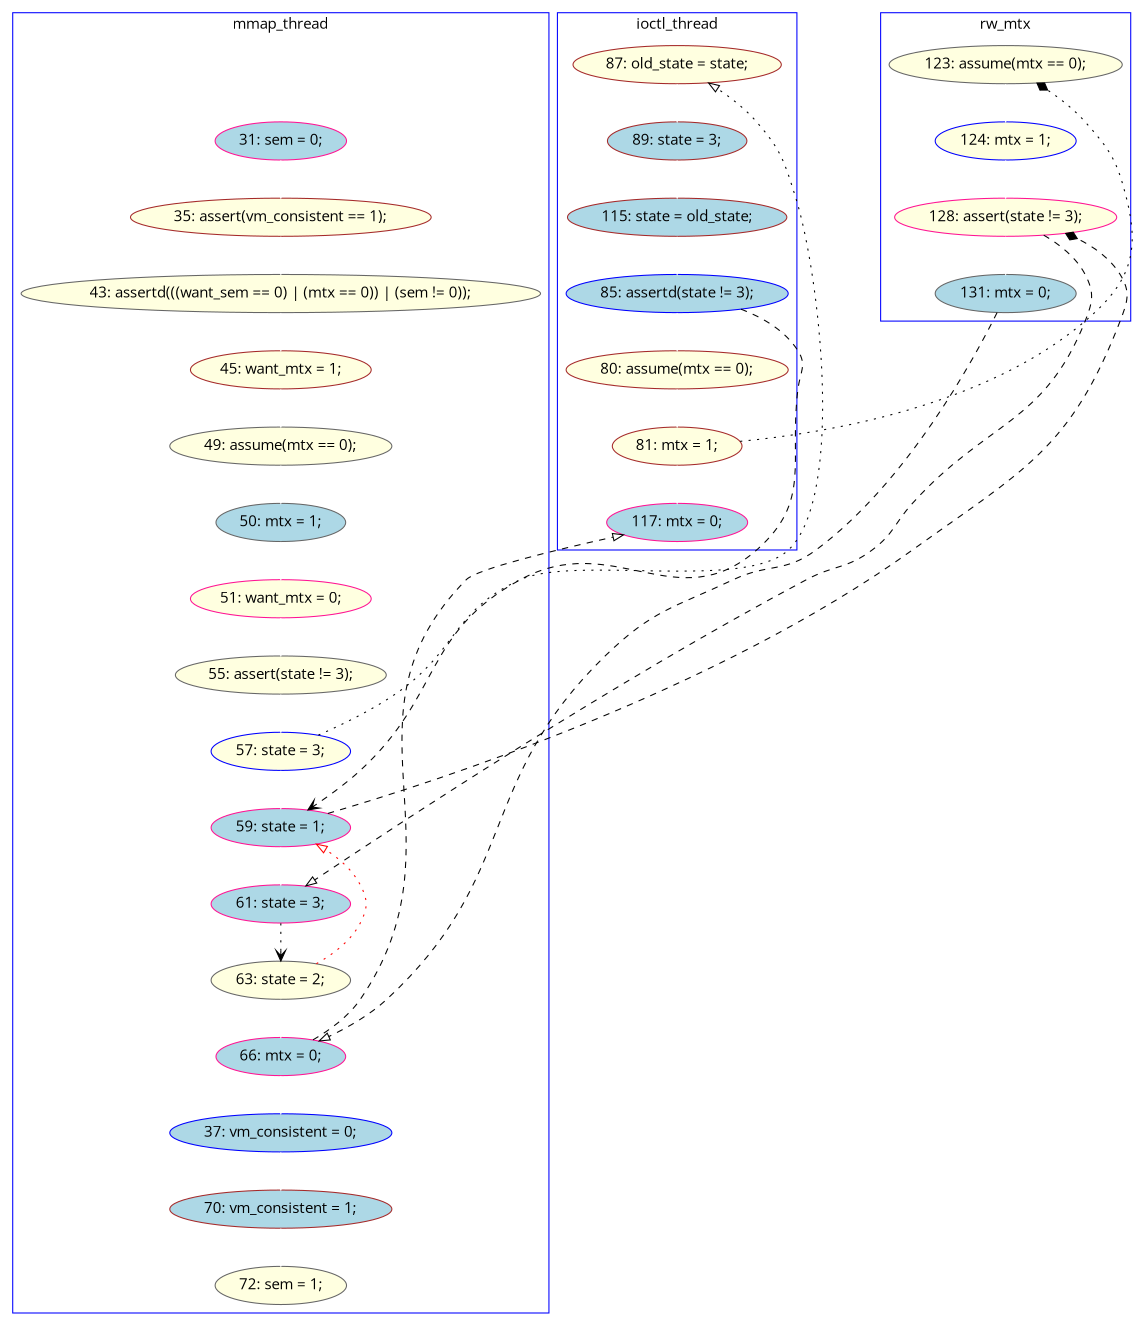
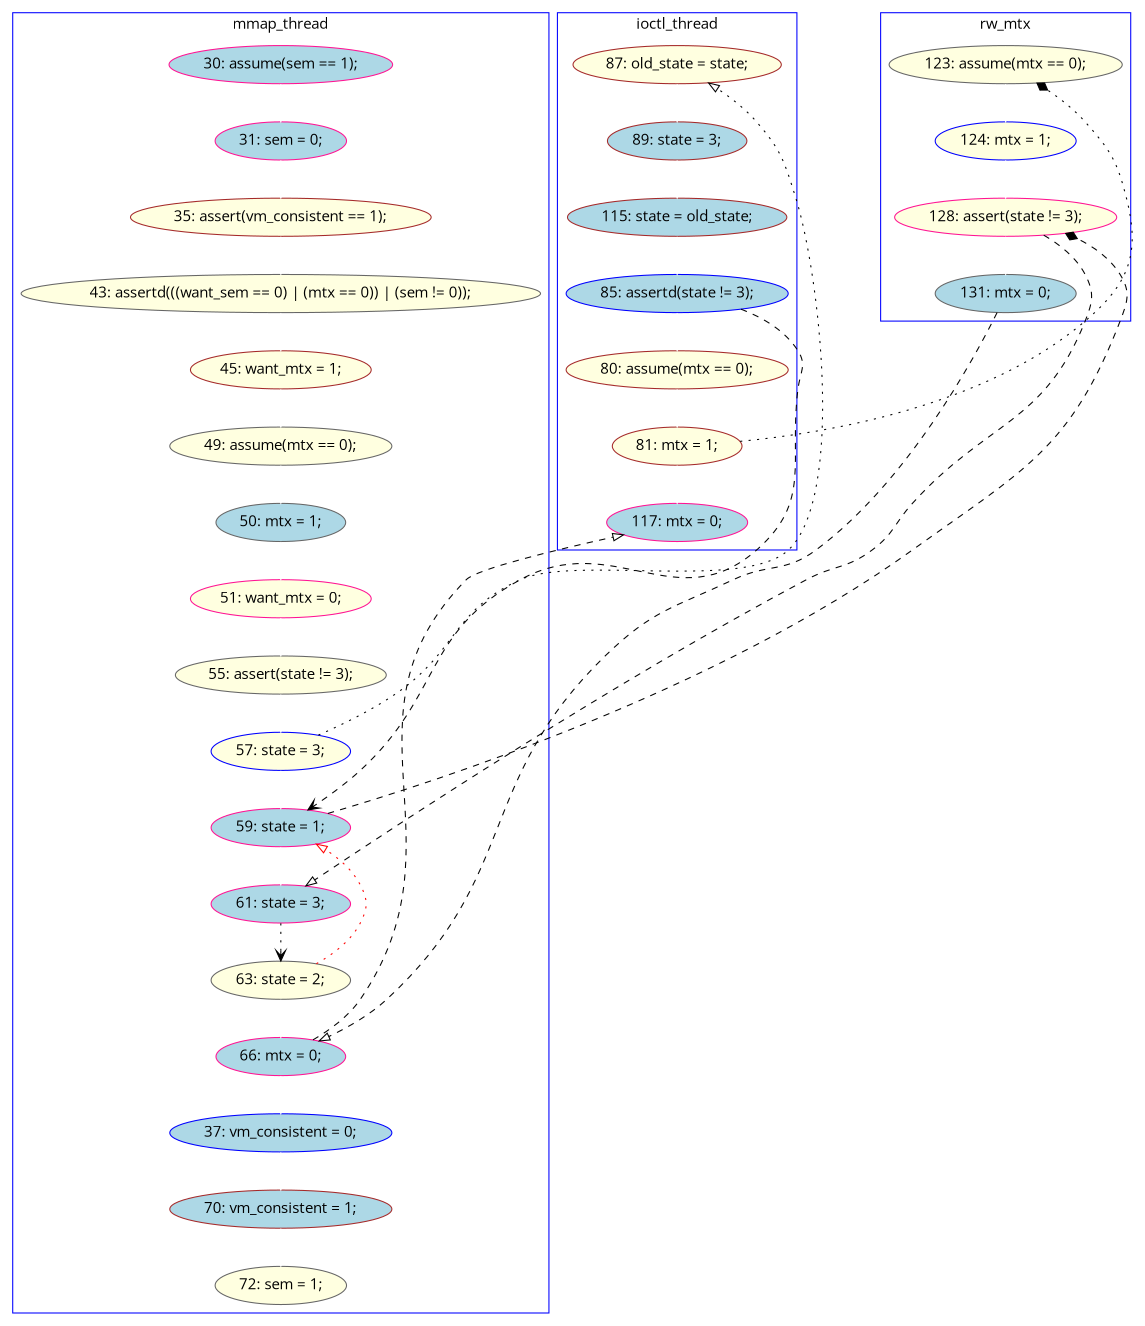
node "30: assume(sem == 1);": added
